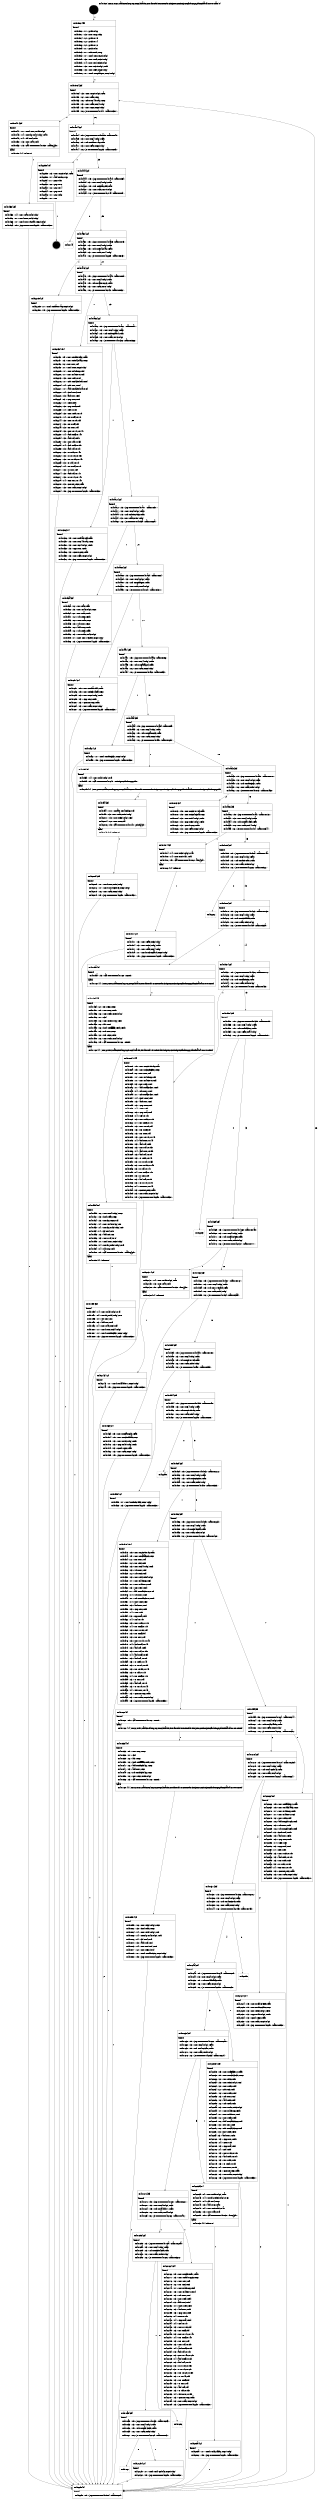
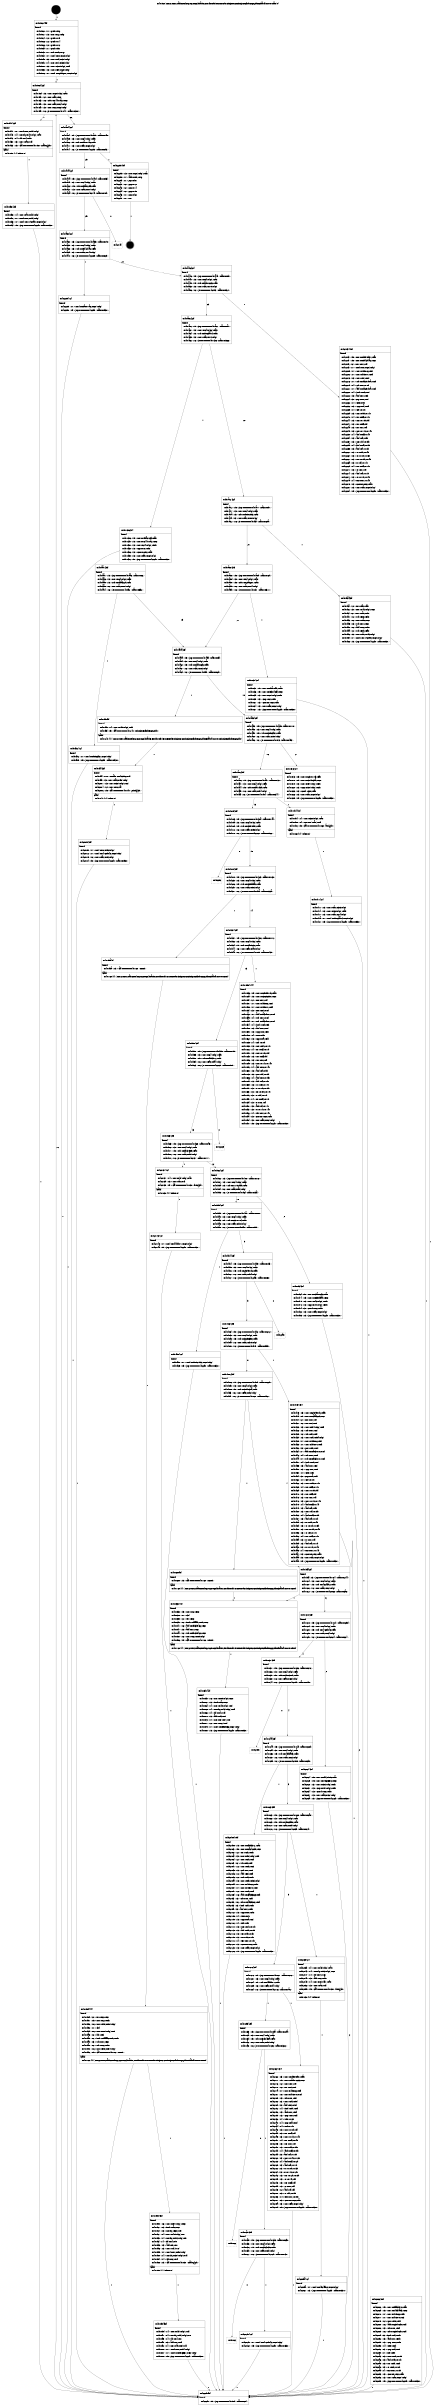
edge "0x401a88 [25]" -> "0x401aa1 [25]": now "0x401a88 [25]" -> "0x401aba [25]"
edge "0x401bff [25]" -> "0x402066 [88]": now "0x401bff [25]" -> "0x401e33 [40]"
edge "0x401e85 [144]" -> "0x4022f0 [5]": now "0x401d8f [44]" -> "0x4022f0 [5]"
